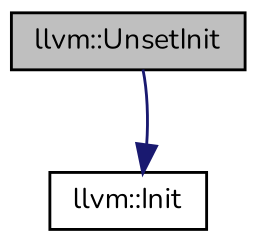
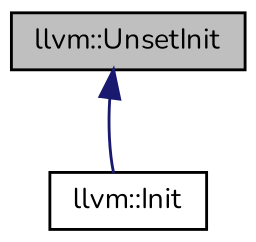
edge "llvm::UnsetInit" -> "llvm::Init": reversed
